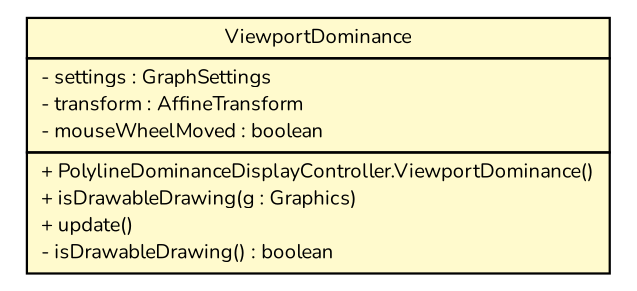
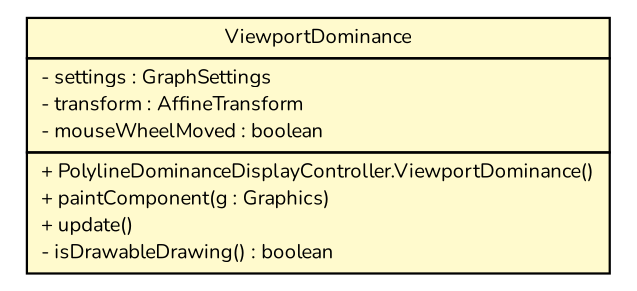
node "ViewportDominance": text "+ isDrawableDrawing(g : Graphics)" -> "+ paintComponent(g : Graphics)"
